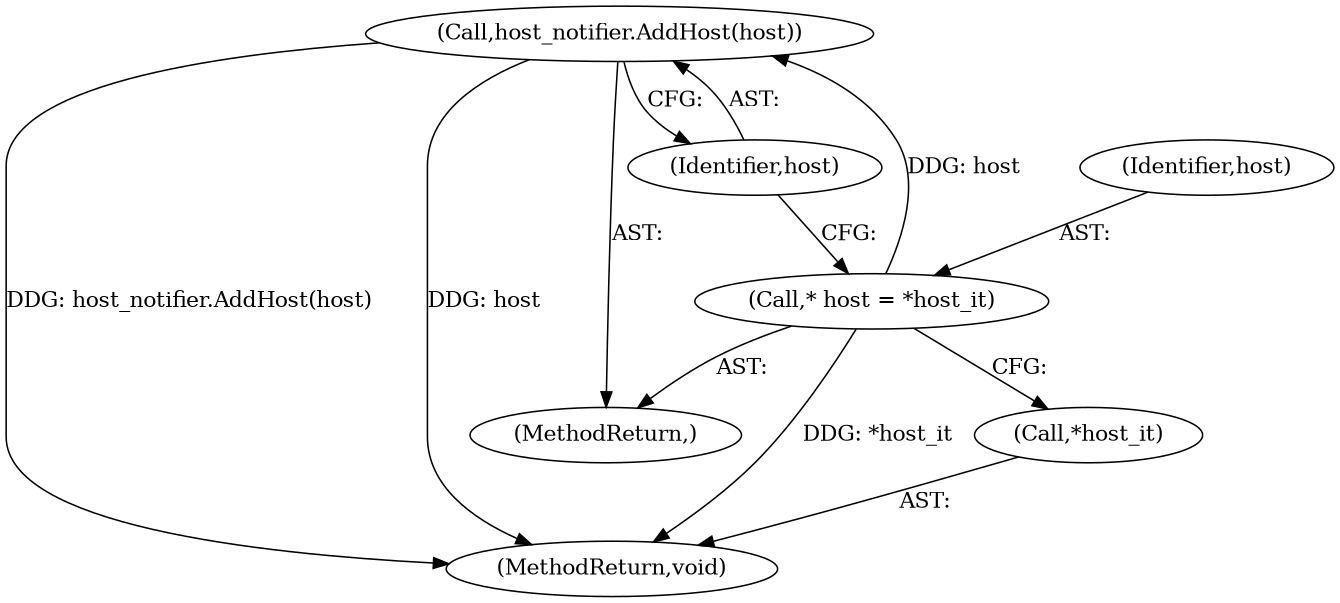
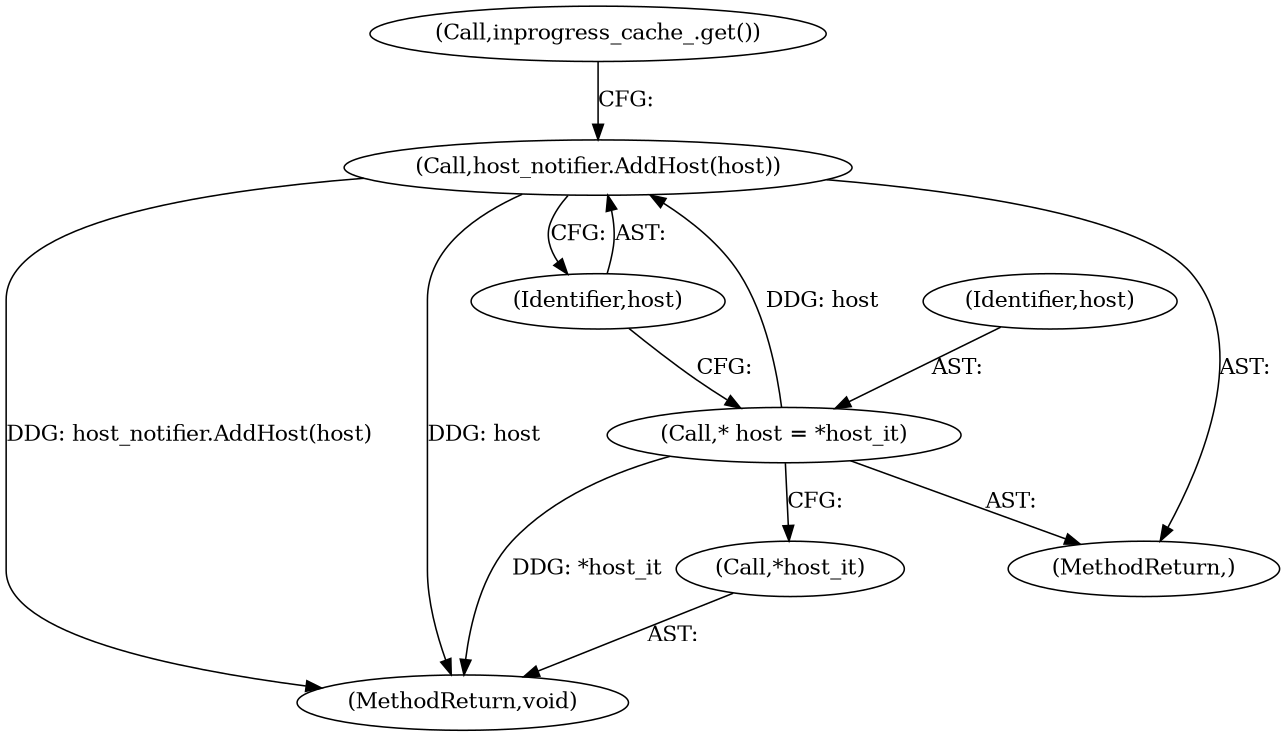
node "(Call,inprogress_cache_.get())": added
